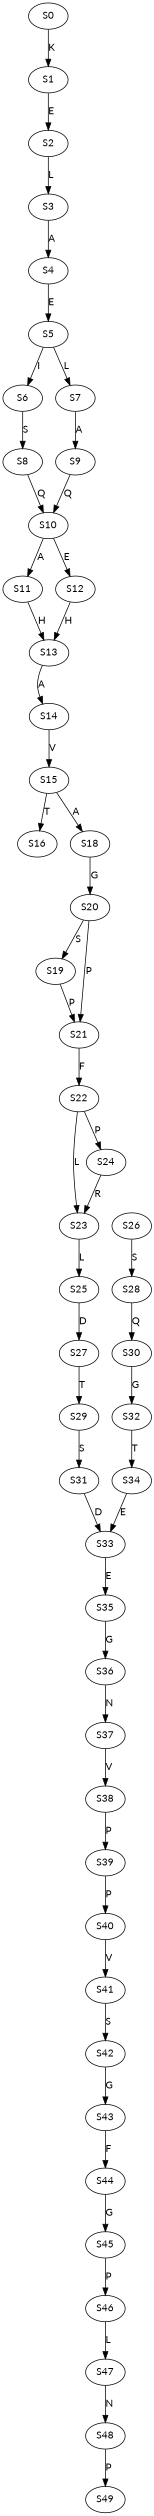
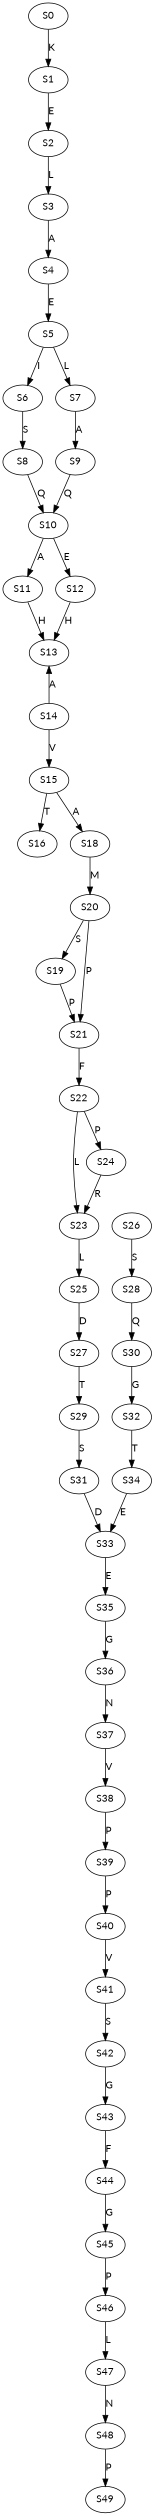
edge "S13" -> "S14": reversed
edge "S18" -> "S20": label "G" -> "M"
